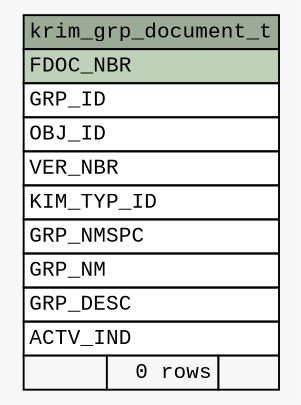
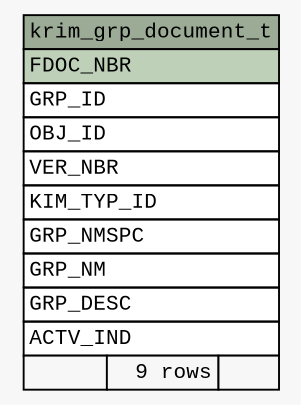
node "krim_grp_document_t": text "0 rows" -> "9 rows"
